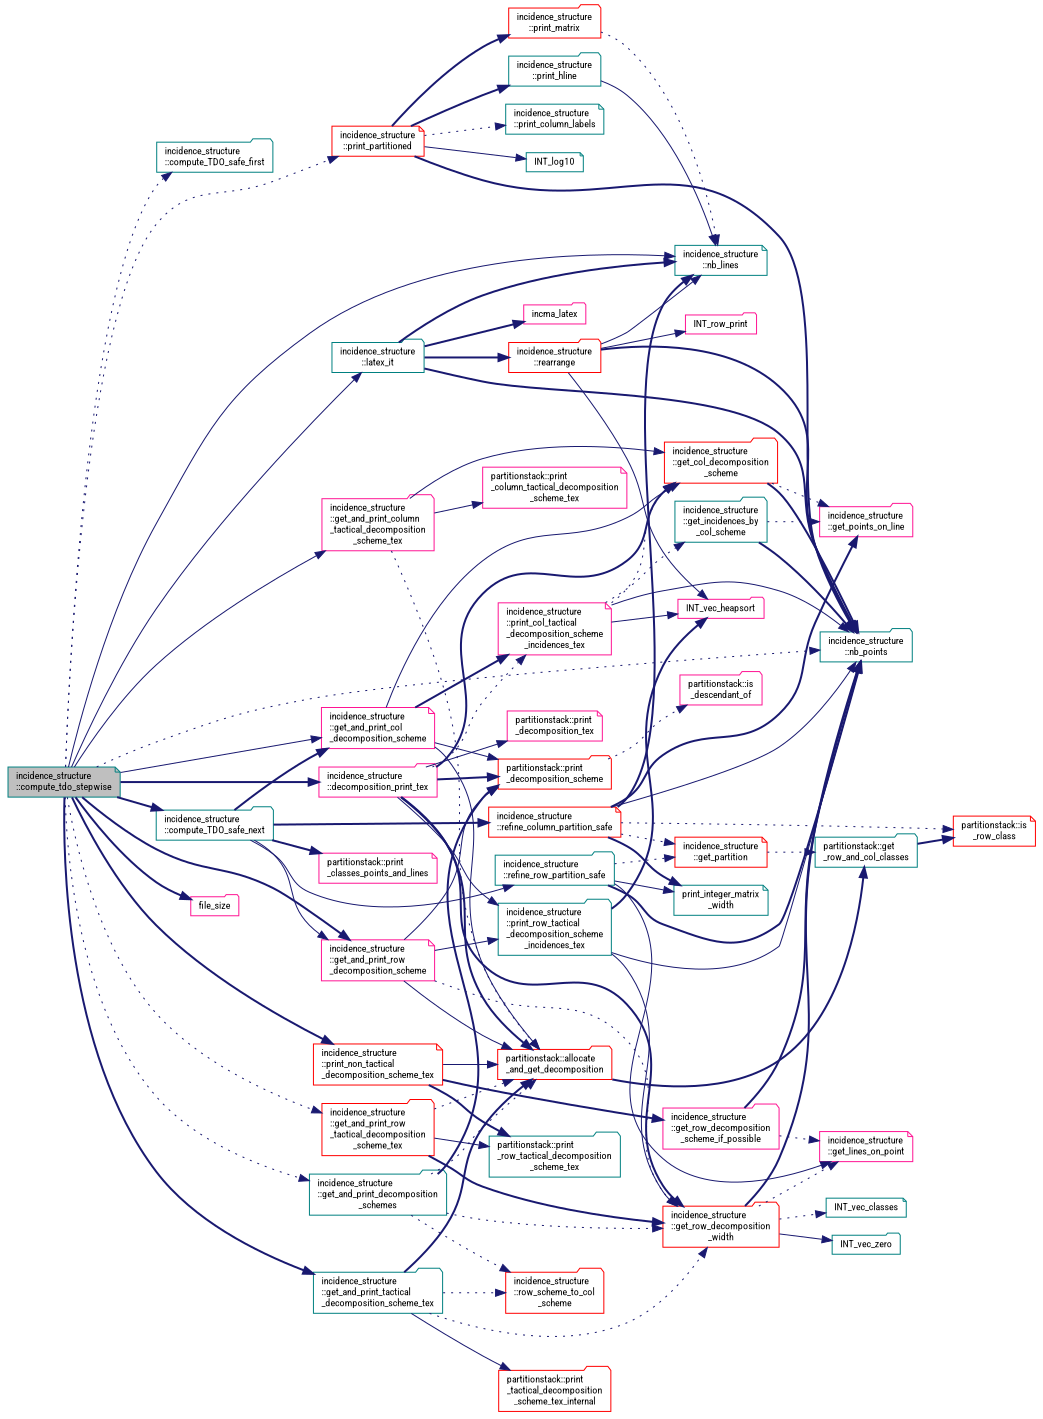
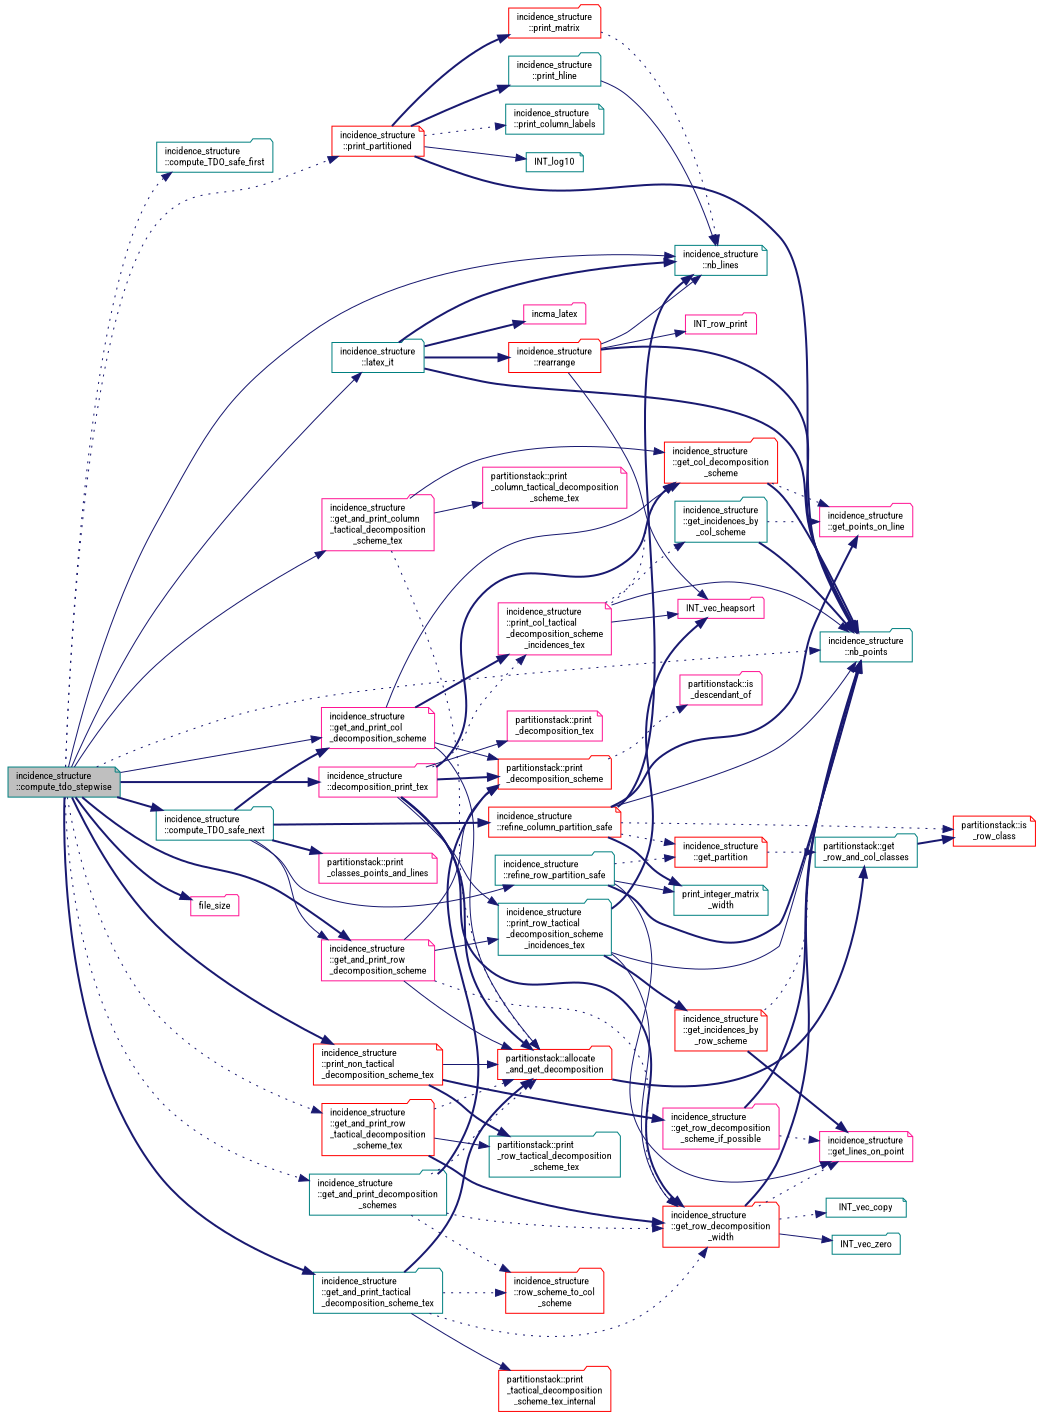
node "incidence_structure ::get_incidences_by _row_scheme": added
node "INT_vec_classes": label "INT_vec_classes" -> "INT_vec_copy"
